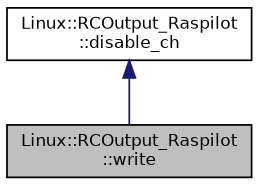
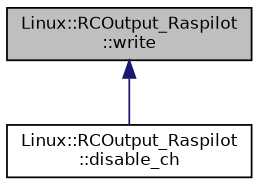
edge "Linux::RCOutput_Raspilot ::write" -> "Linux::RCOutput_Raspilot ::disable_ch": reversed
